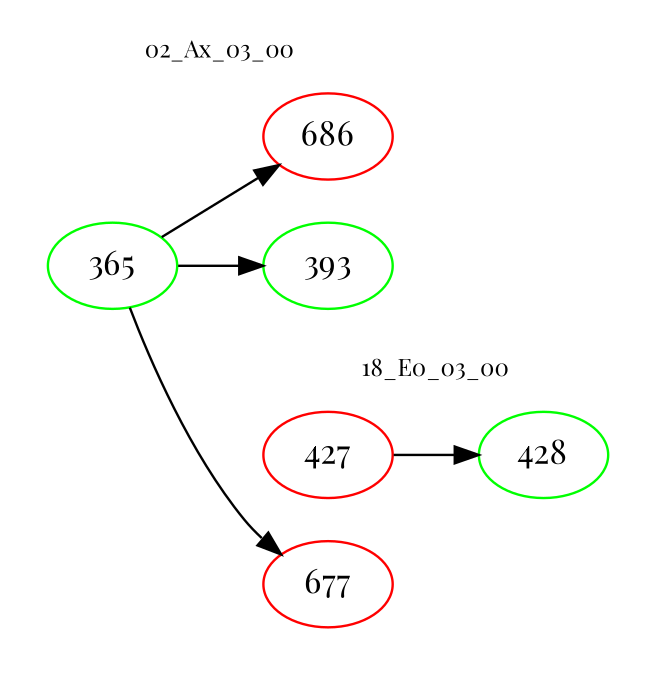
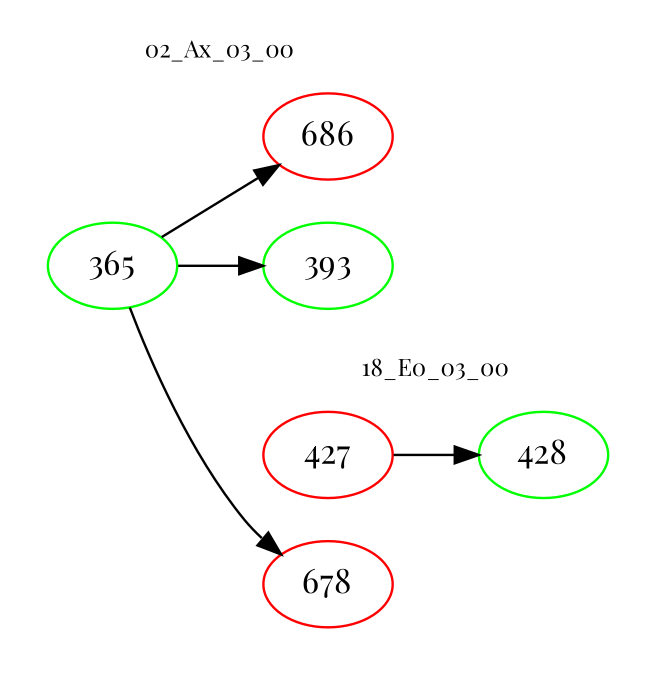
node "677": label "677" -> "678"
